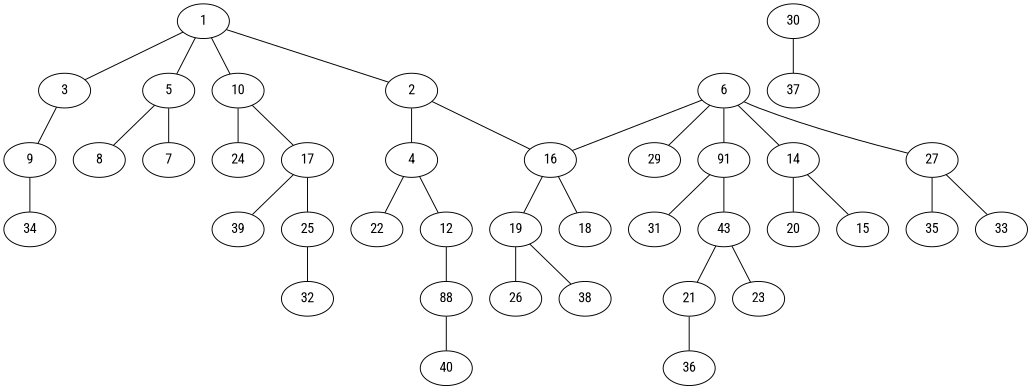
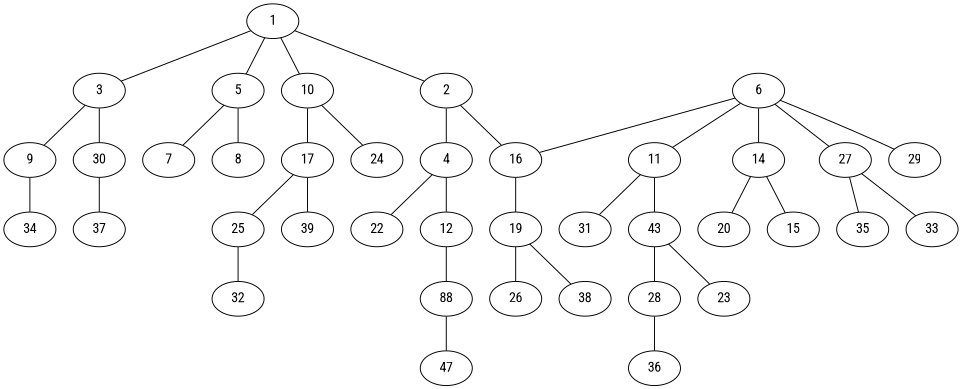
edge "3" -- "30": added
node "91": label "91" -> "11"
node "18": removed
node "21": label "21" -> "28"
node "40": label "40" -> "47"
